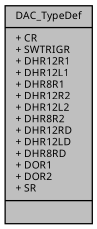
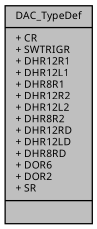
node "DAC_TypeDef": text "+ DOR1" -> "+ DOR6"
